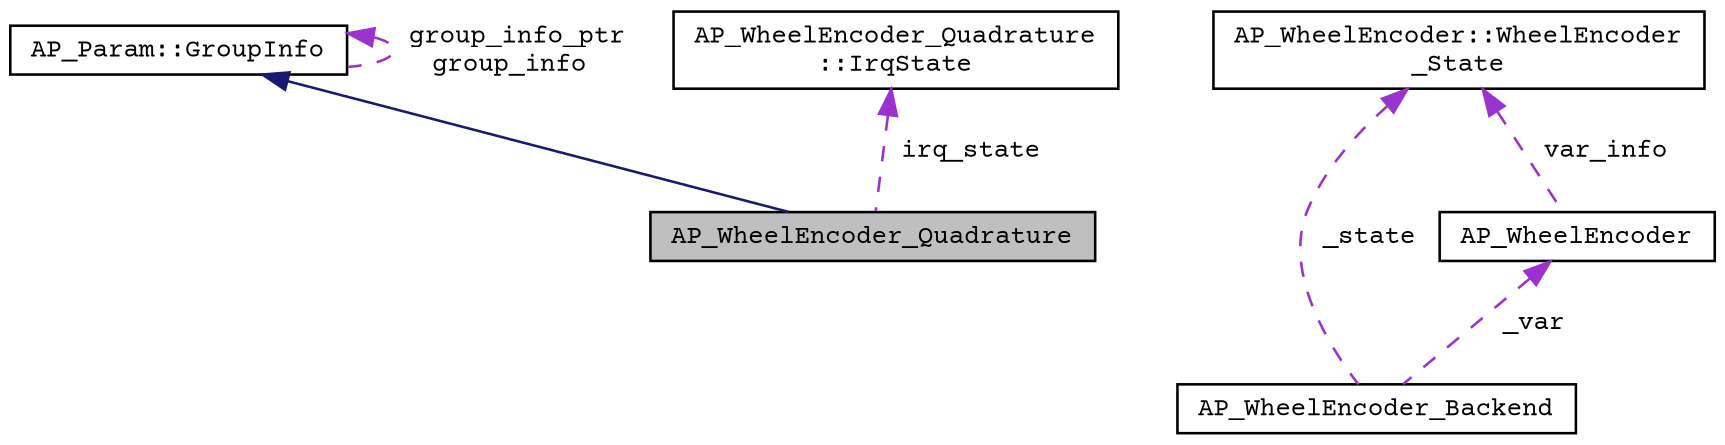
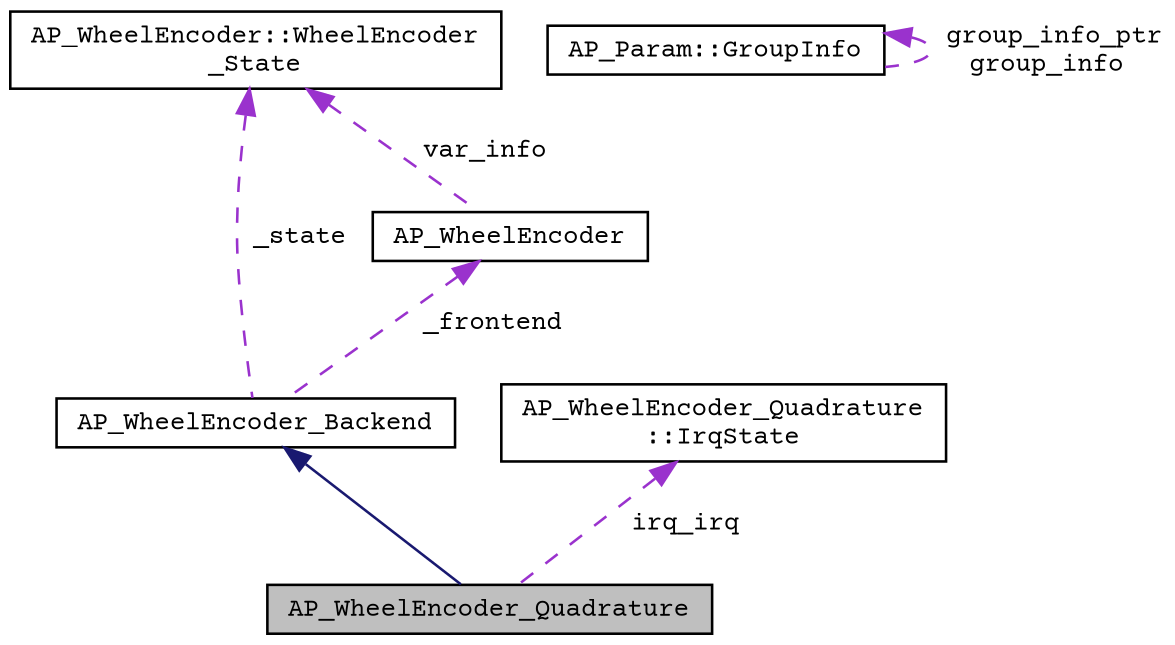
edge "AP_WheelEncoder_Quadrature" -> "AP_Param::GroupInfo": now "AP_WheelEncoder_Quadrature" -> "AP_WheelEncoder_Backend"
edge "AP_WheelEncoder_Quadrature" -> "AP_WheelEncoder_Quadrature ::IrqState": label " irq_state" -> " irq_irq"
edge "AP_WheelEncoder_Backend" -> "AP_WheelEncoder": label " _var" -> " _frontend"
